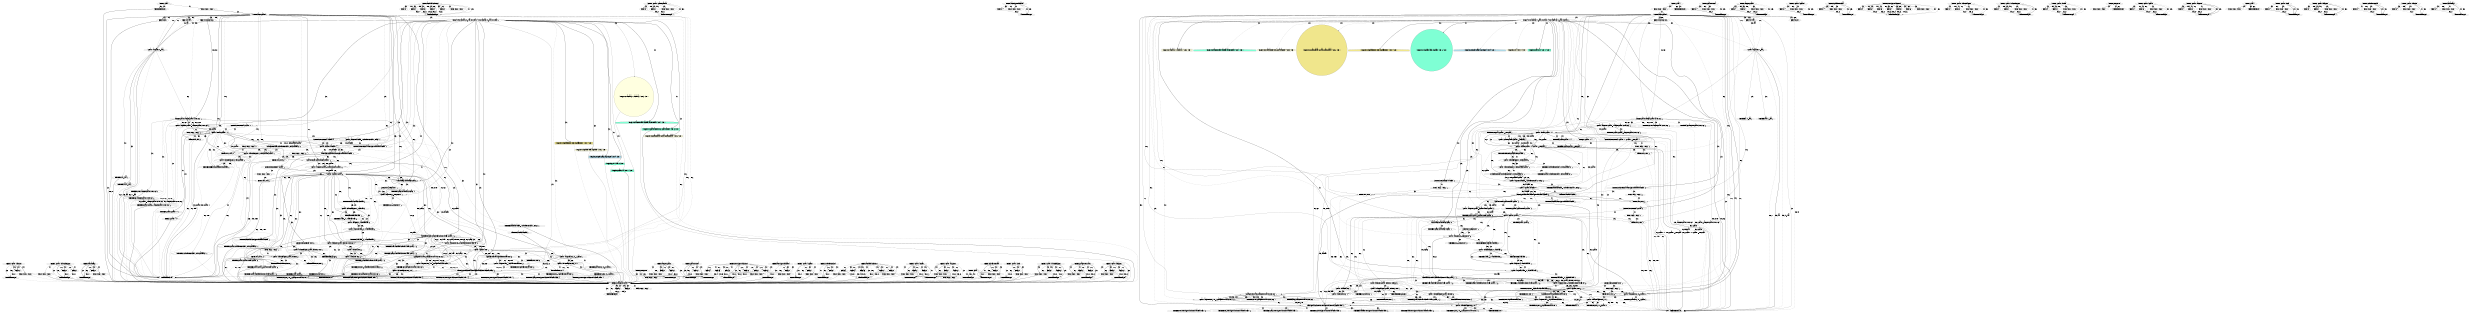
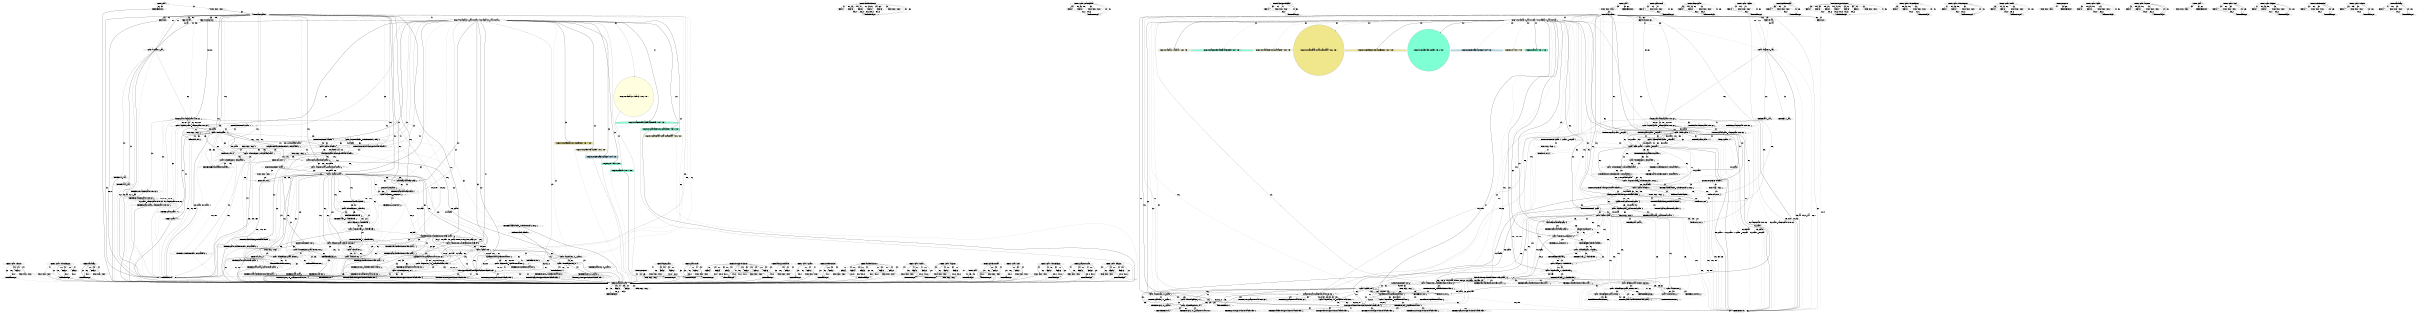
edge "(<operator>.greaterEqualsThan,syscall_nr >= NR_syscalls)" -> "(IDENTIFIER,syscall_nr,syscall_nr >= NR_syscalls)": reversed
